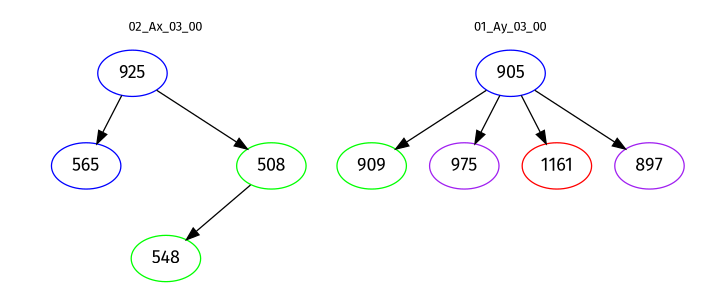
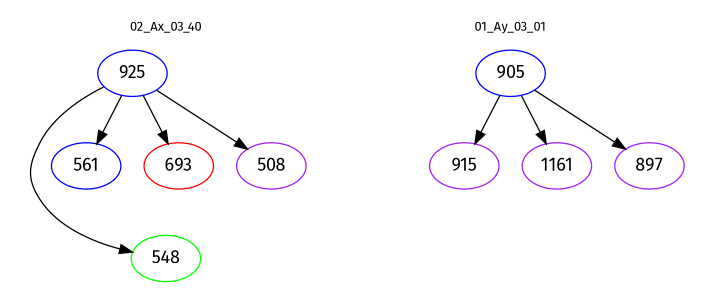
cluster "02_Ax_03_00": label "02_Ax_03_00" -> "02_Ax_03_40"
cluster "01_Ay_03_00": label "01_Ay_03_00" -> "01_Ay_03_01"
node "565": label "565" -> "561"
node "693": added
node "508": color green -> purple
node "909": removed
node "975": label "975" -> "915"
node "1161": color red -> purple
edge "508" -> "548": now "925" -> "548"
